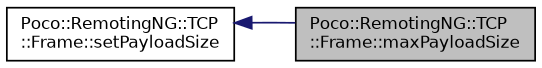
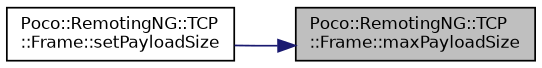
edge "Poco::RemotingNG::TCP ::Frame::maxPayloadSize" -> "Poco::RemotingNG::TCP ::Frame::setPayloadSize": reversed
